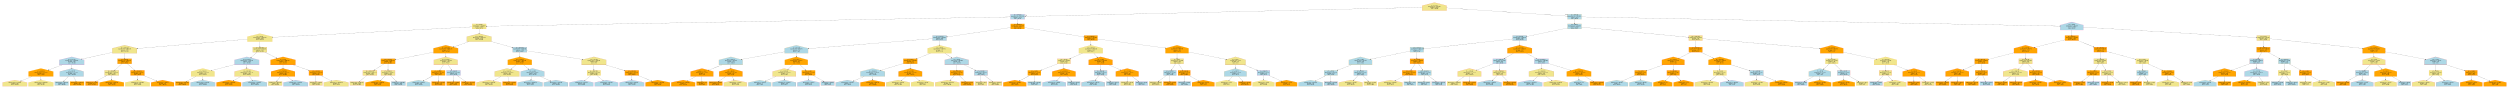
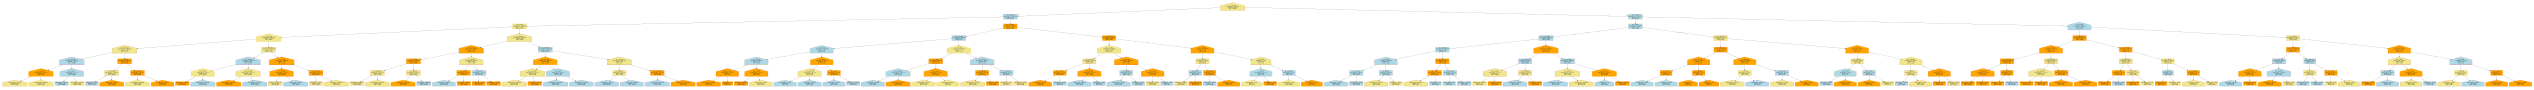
node "squared_error = 2724.479 samples = 90 value = 173.856": fillcolor orange -> khaki
node "squared_error = 2129.0 samples = 514 value = 171.475": fillcolor orange -> lightblue
node "squared_error = 2511.566 samples = 834 value = 121.482": added
